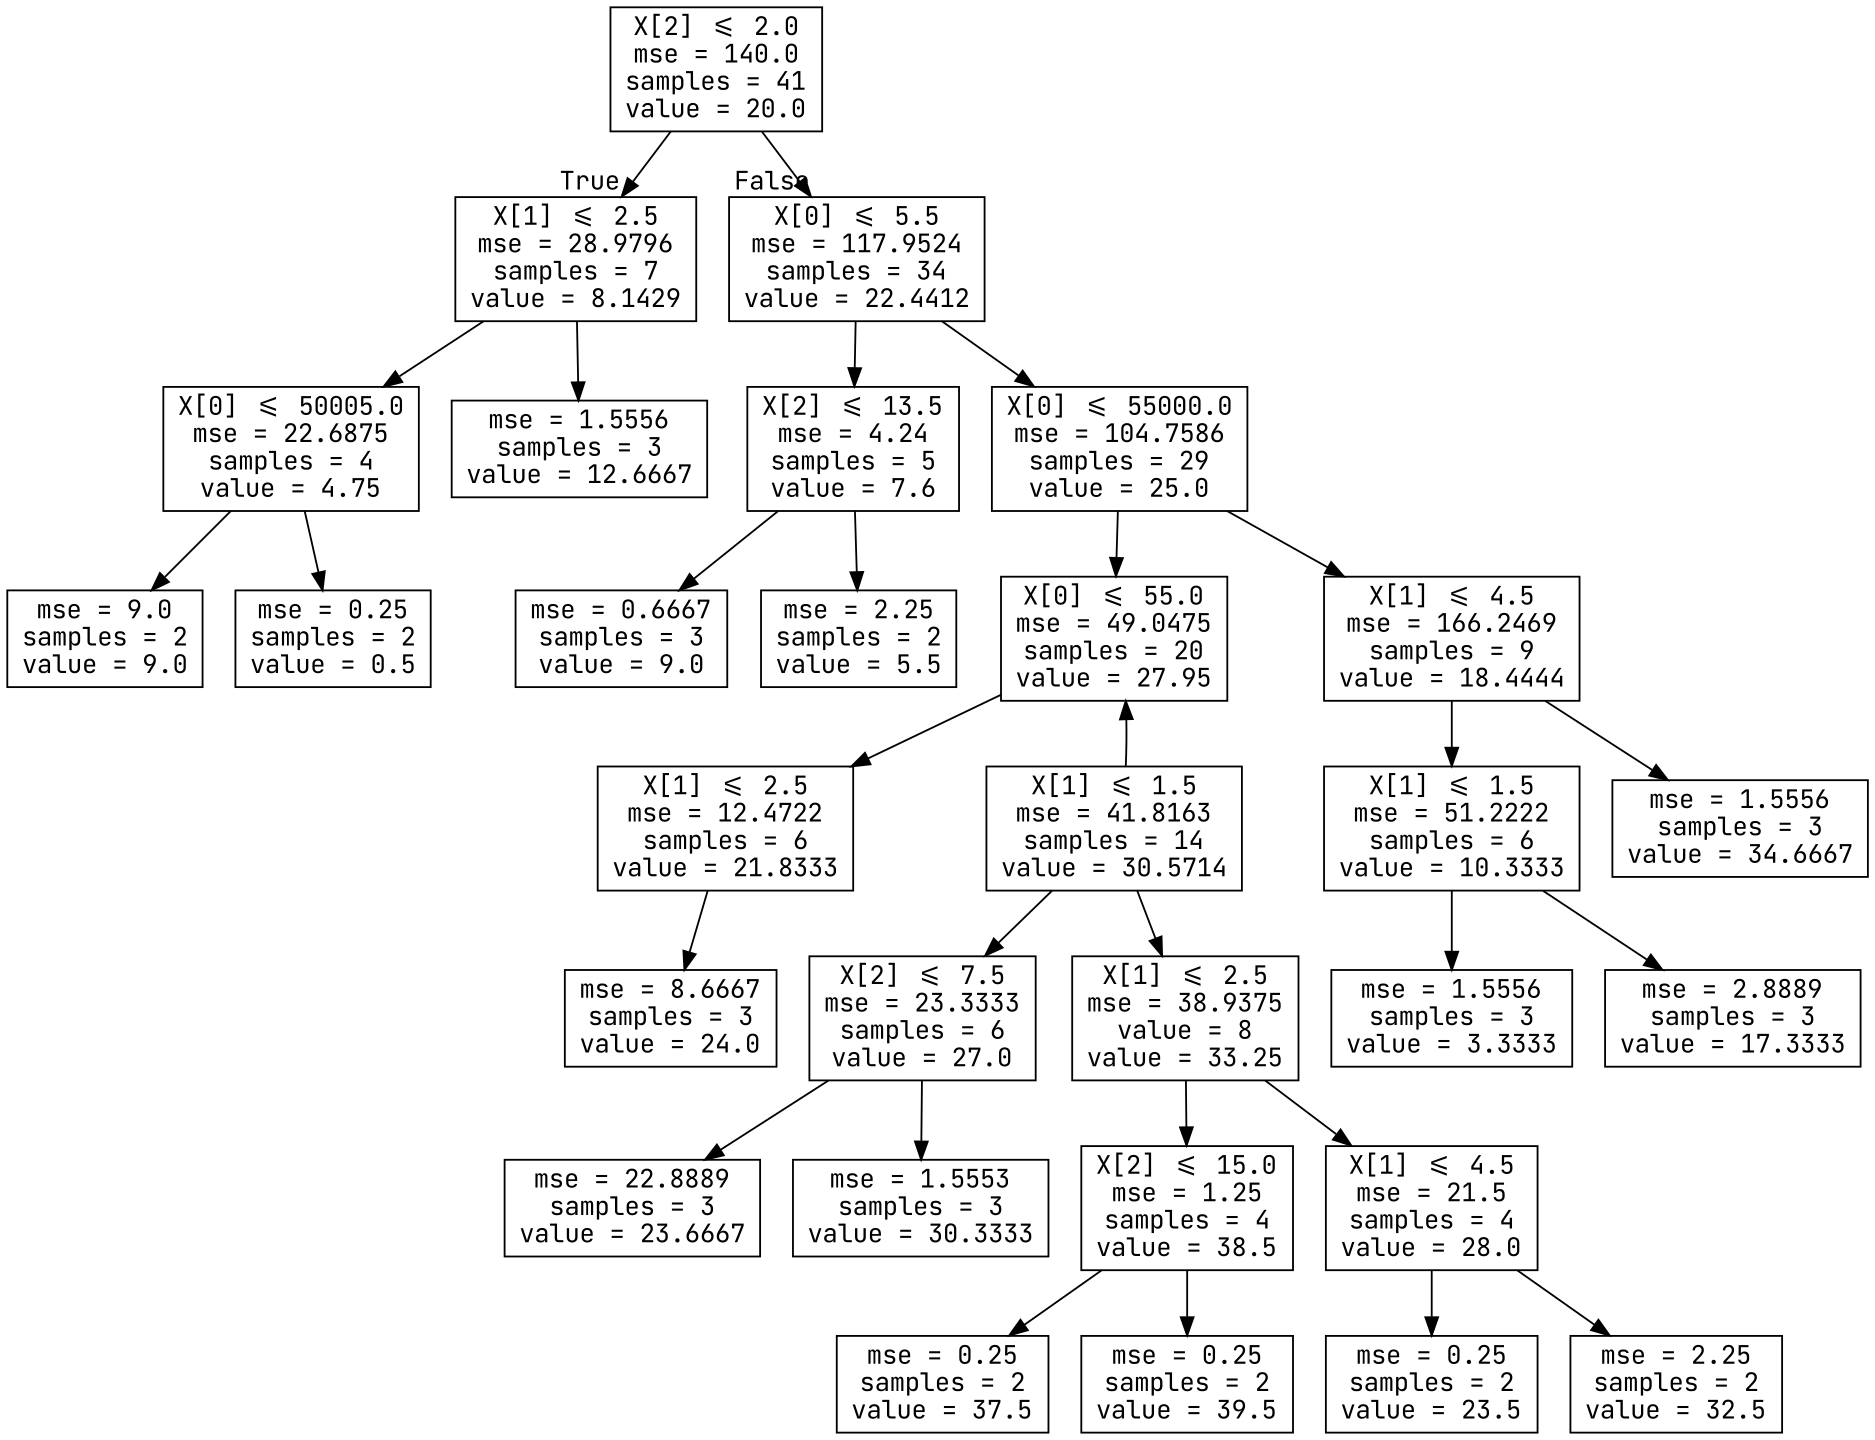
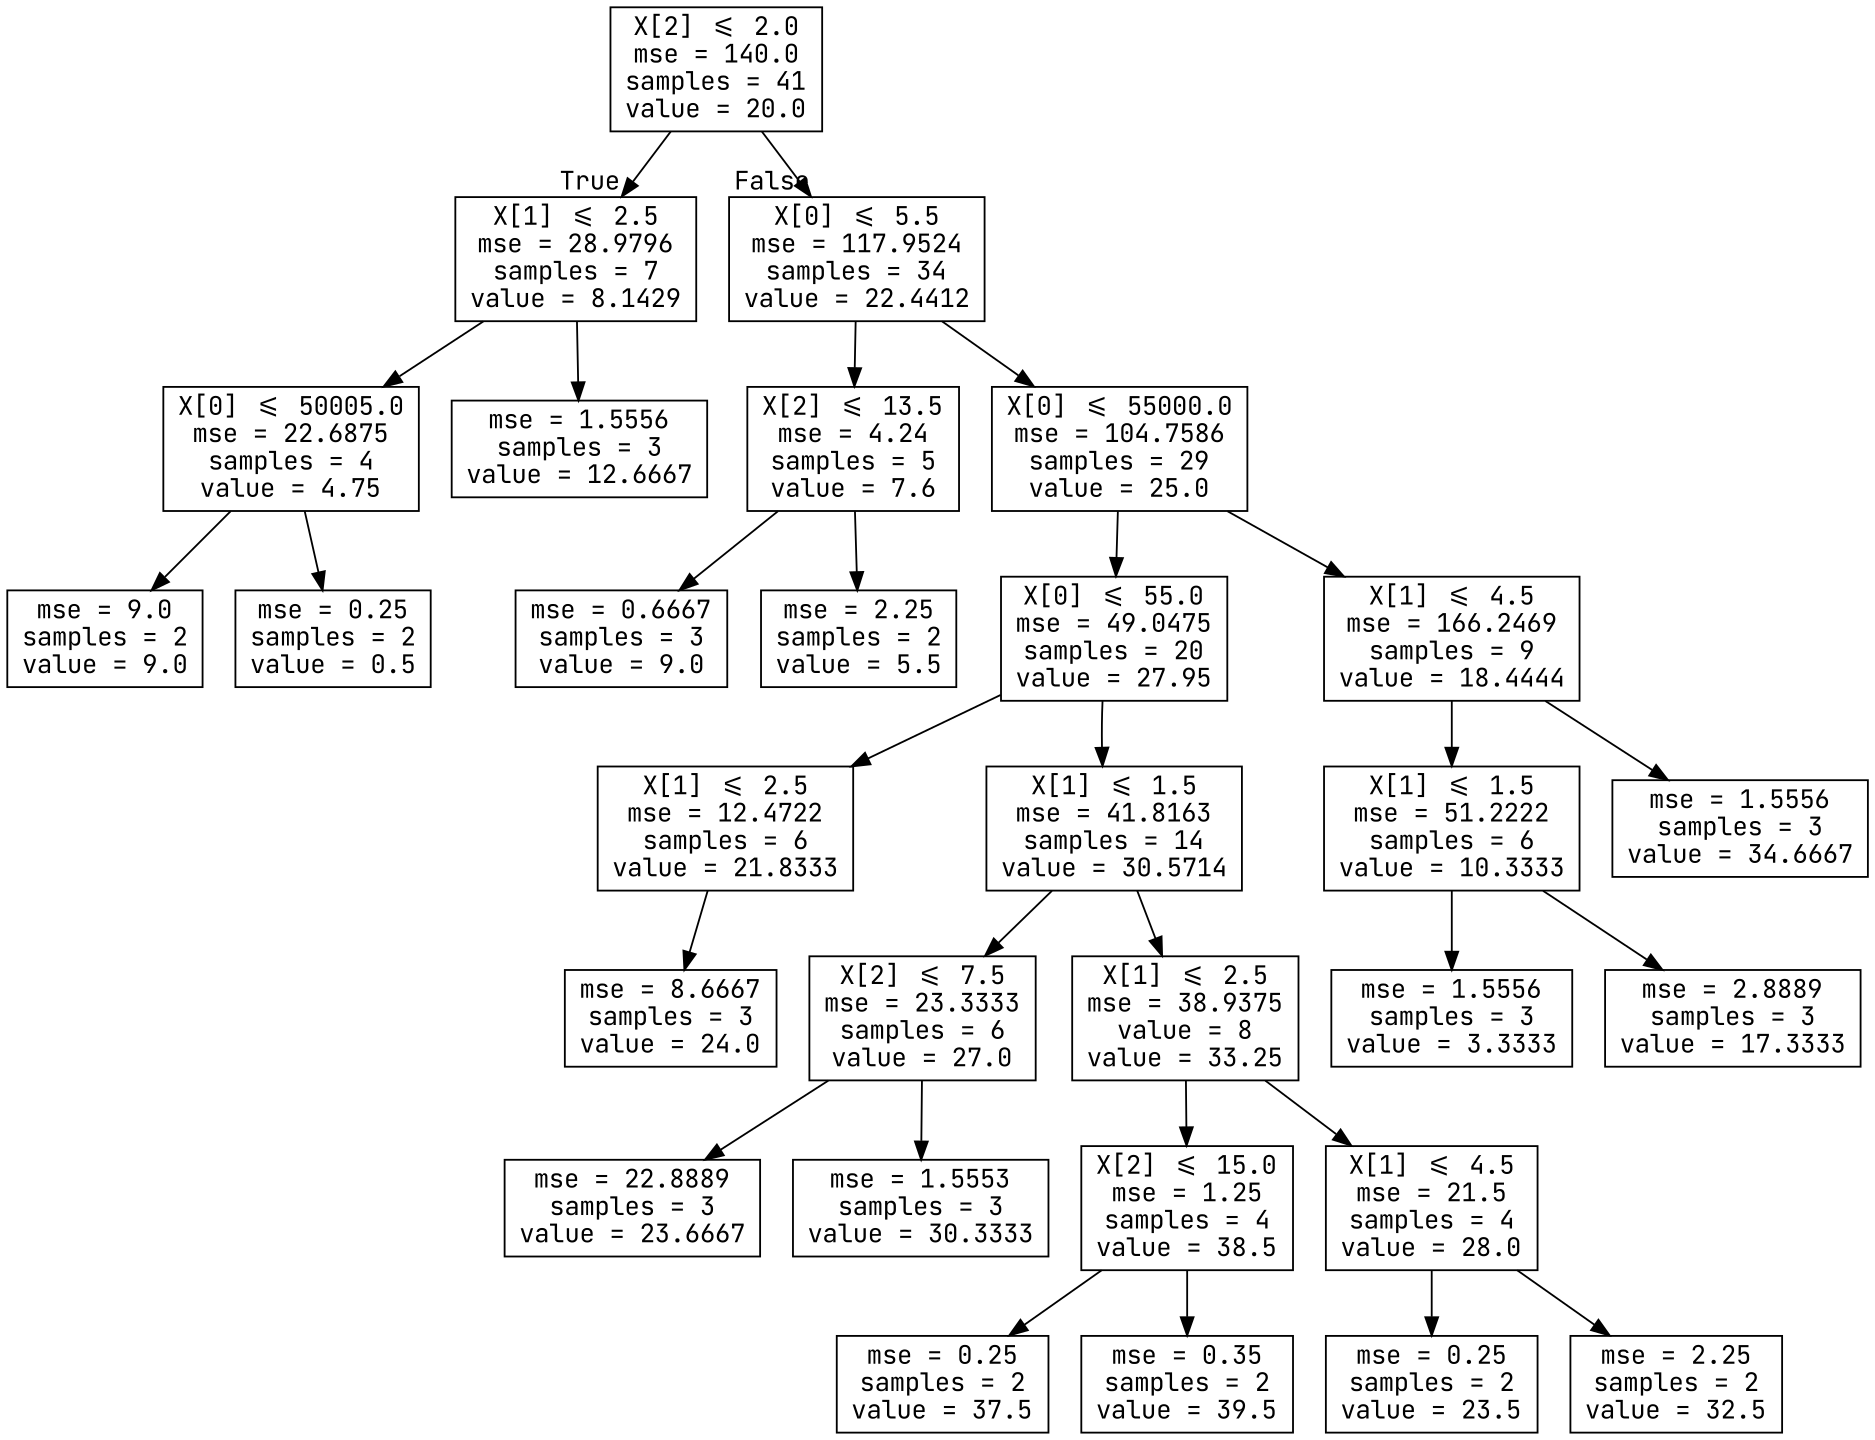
edge "X[1] <= 1.5 mse = 41.8163 samples = 14 value = 30.5714" -> "X[0] <= 55.0 mse = 49.0475 samples = 20 value = 27.95": reversed
node "mse = 0.25 samples = 2 value = 39.5": label "mse = 0.25 samples = 2 value = 39.5" -> "mse = 0.35 samples = 2 value = 39.5"
